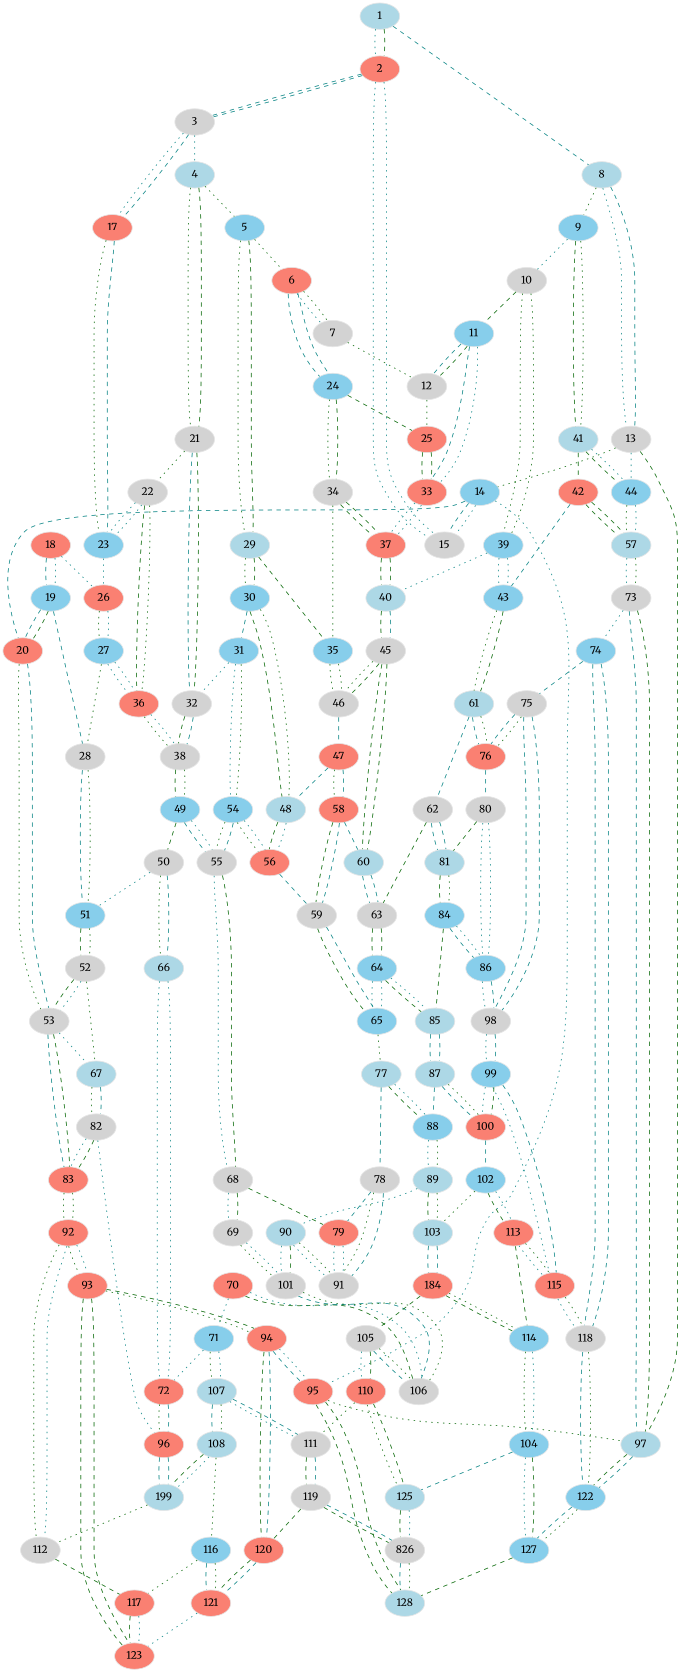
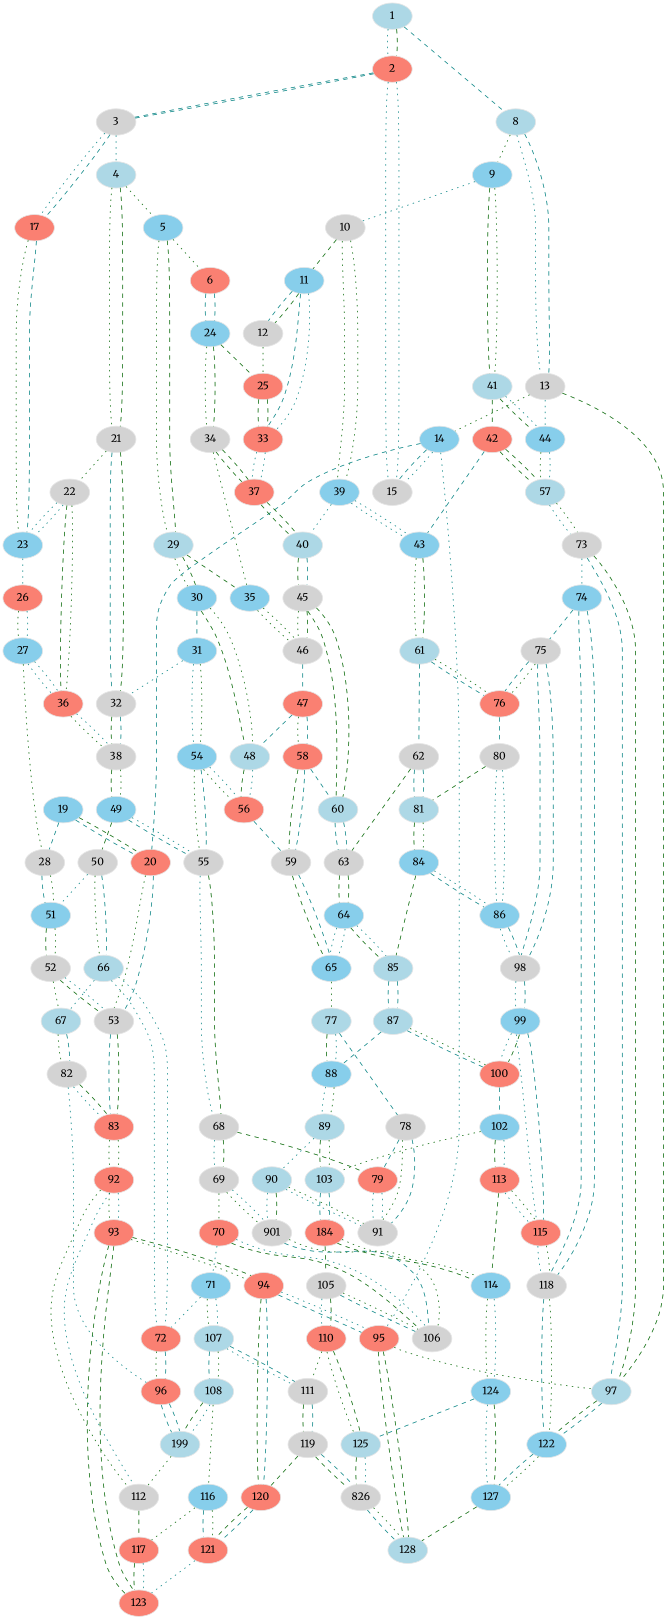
node "7": removed
node "18": removed
edge "53" -- "67": now "66" -- "67"
edge "69" -- "70": added
node "101": label "101" -> "901"
node "104": label "104" -> "124"
